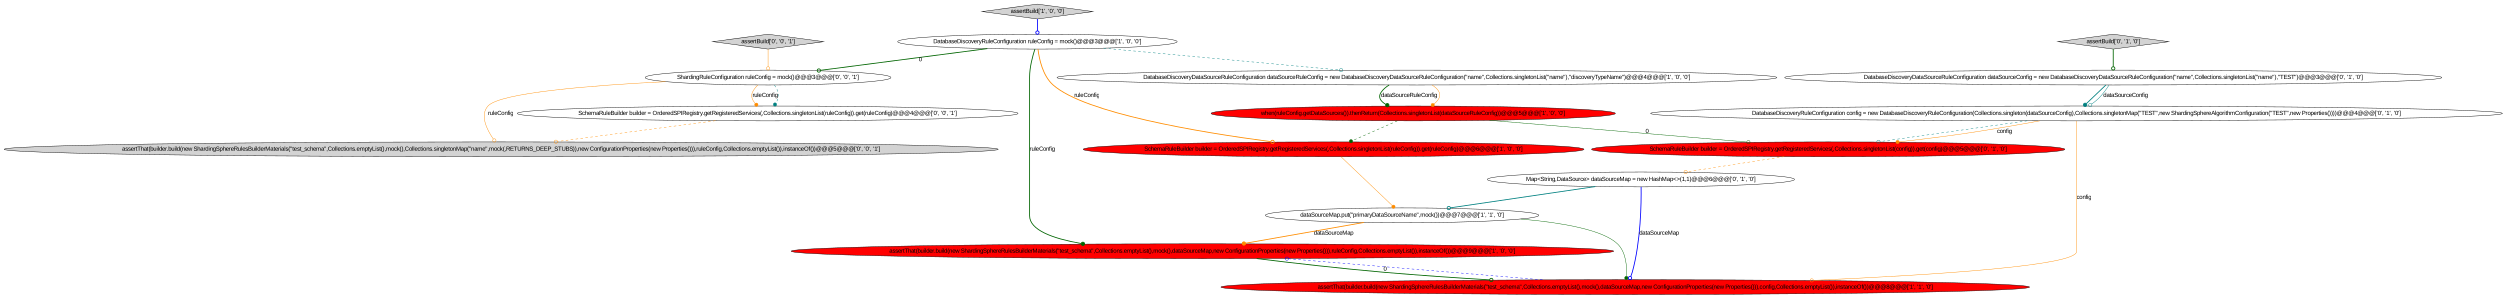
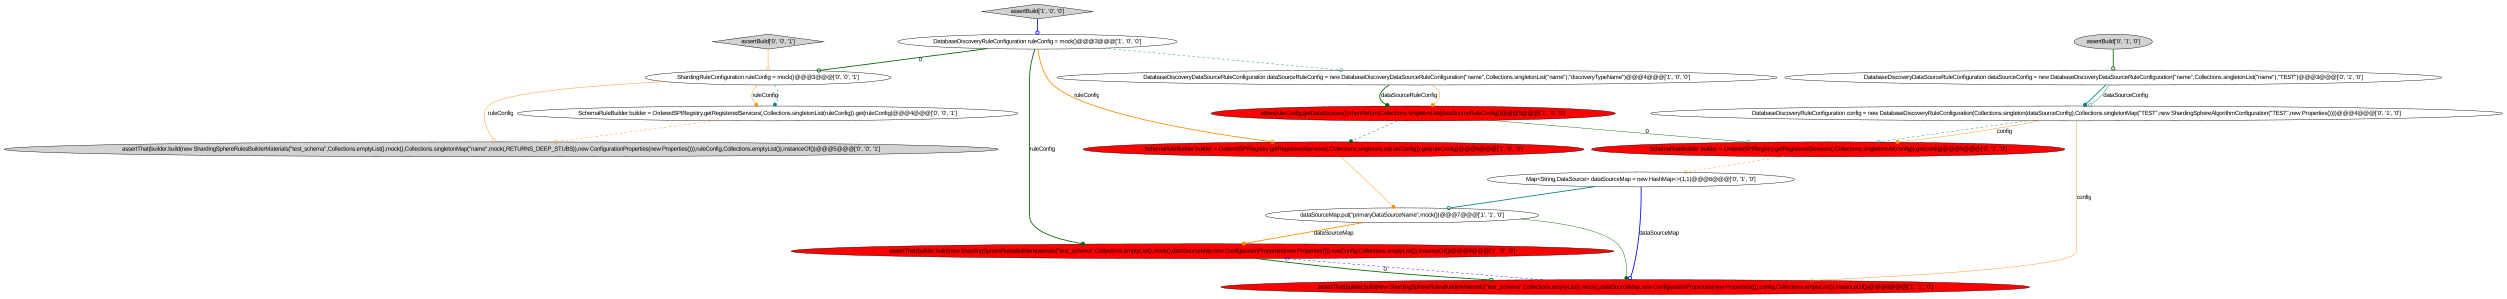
node "assertBuild['0', '1', '0']": shape diamond -> ellipse
